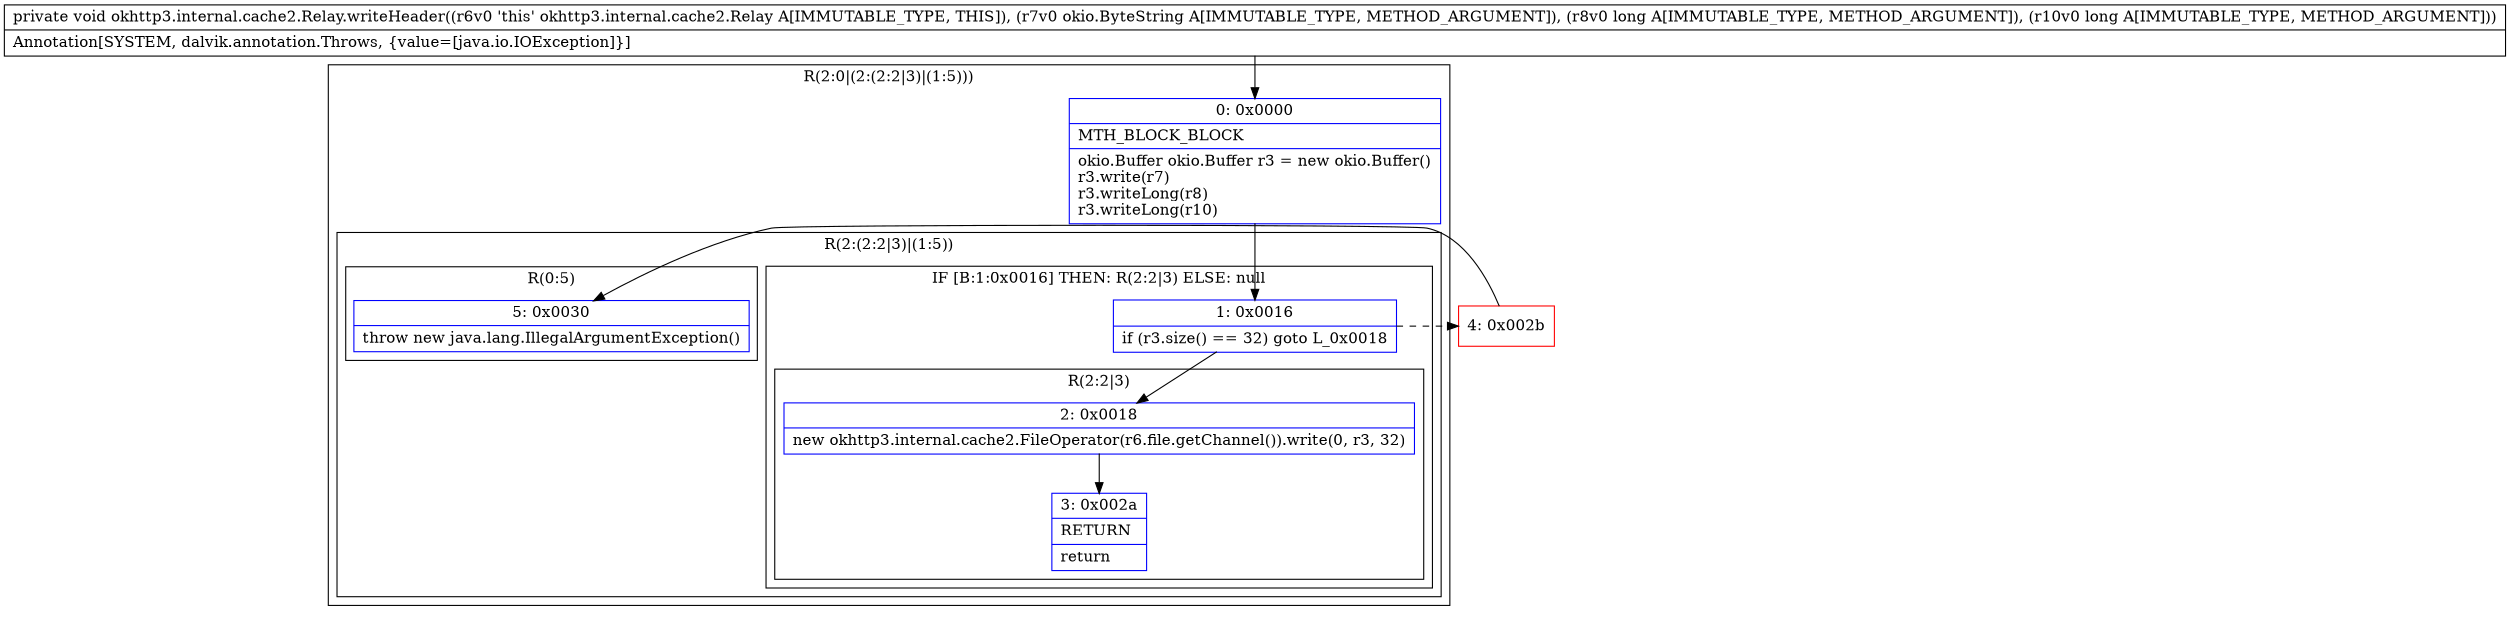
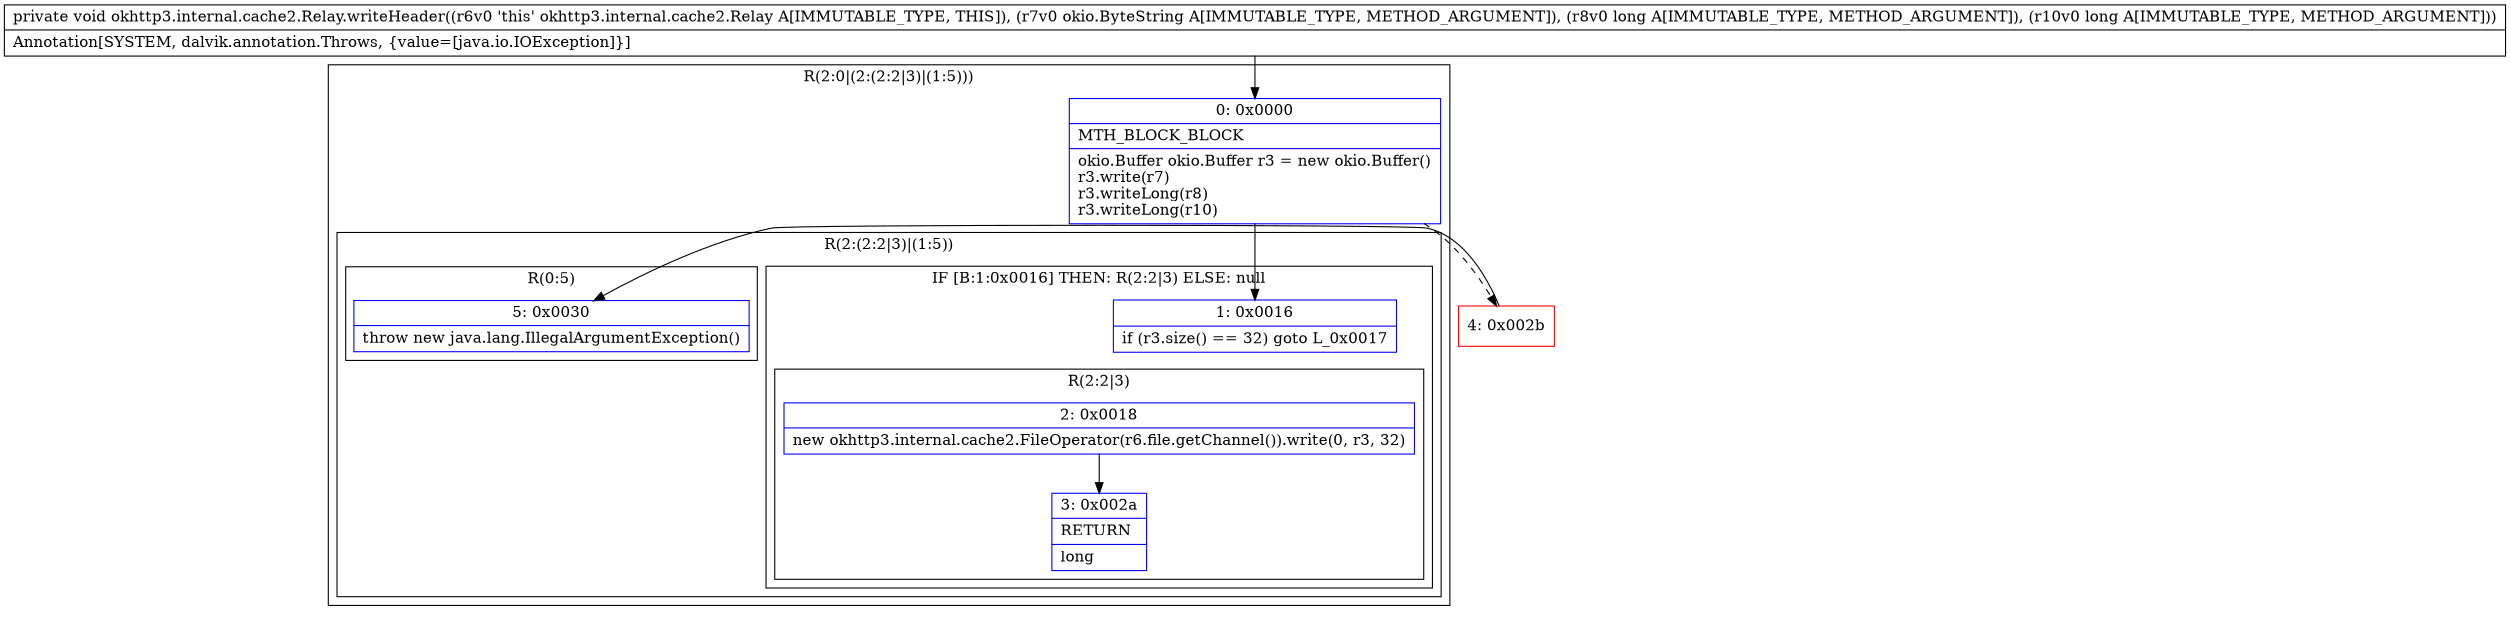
edge "1: 0x0016" -> "4: 0x002b": now "0: 0x0000" -> "4: 0x002b"
node "1: 0x0016": text "if (r3.size() == 32) goto L_0x0018" -> "if (r3.size() == 32) goto L_0x0017"
edge "1: 0x0016" -> "2: 0x0018": removed
node "3: 0x002a": text "return" -> "long"
